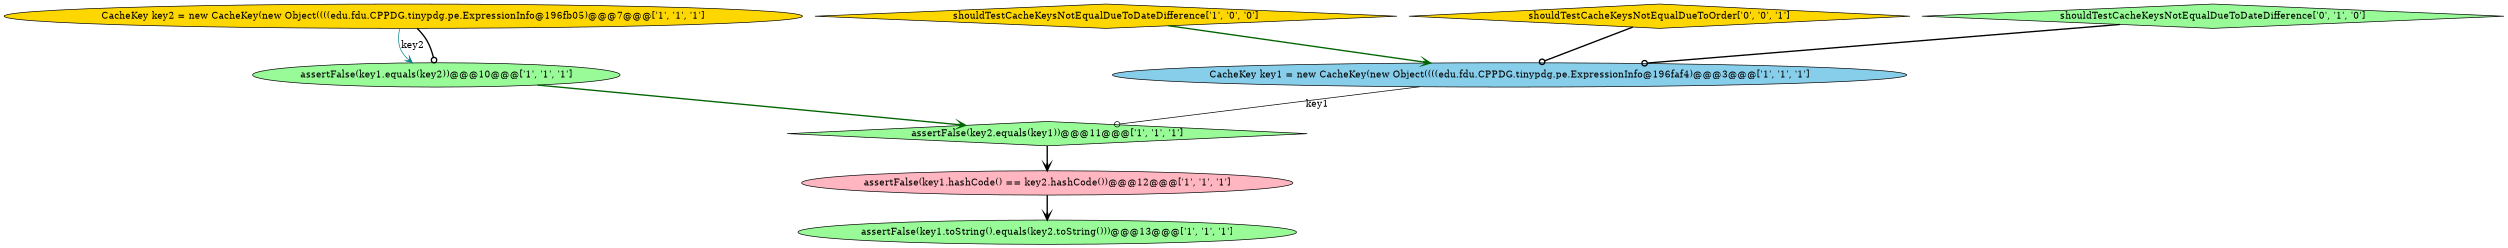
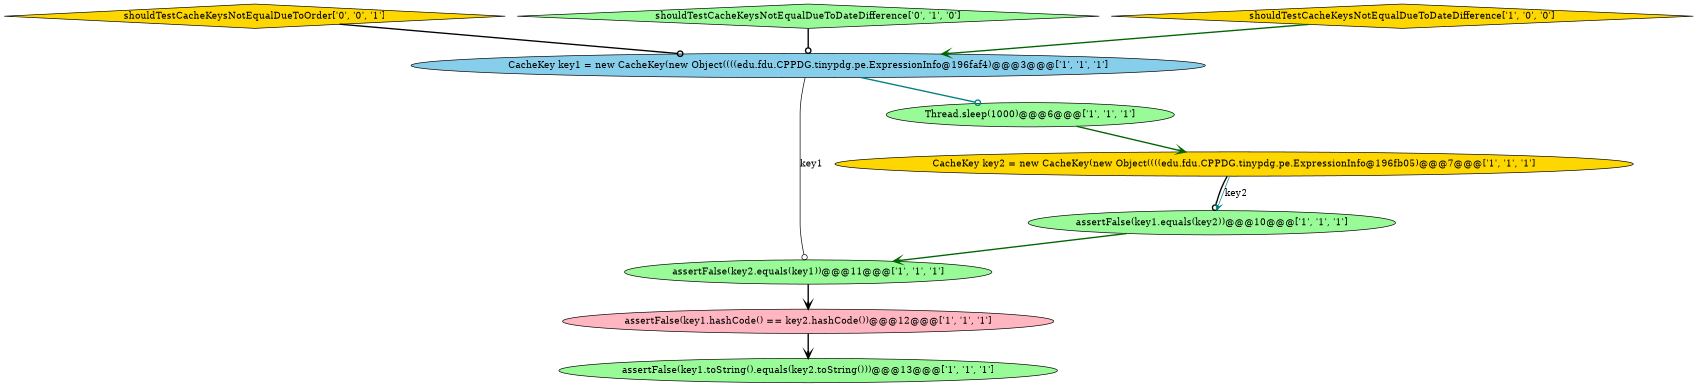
node "Thread.sleep(1000)@@@6@@@['1', '1', '1']": added
node "assertFalse(key2.equals(key1))@@@11@@@['1', '1', '1']": shape diamond -> ellipse
